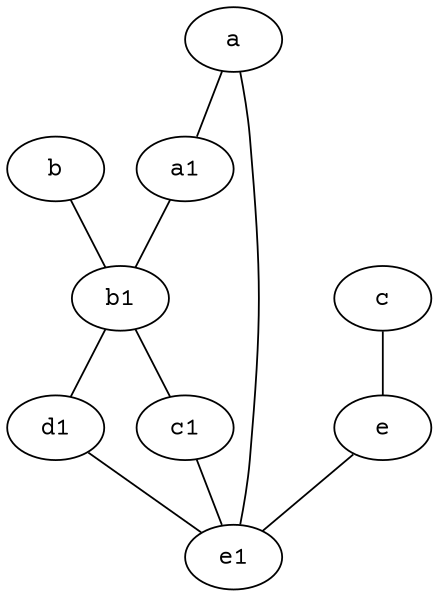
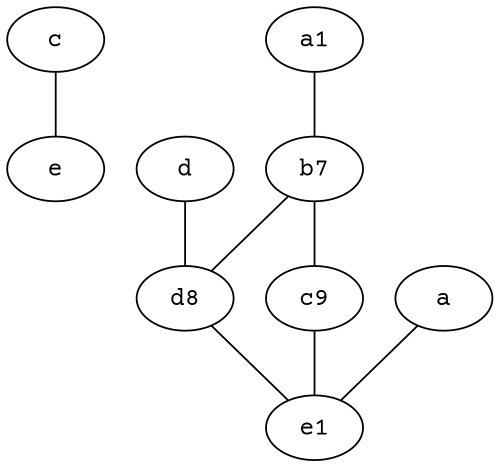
edge "a" -- "a1": removed
node "b": removed
node "d": added
node "b1": label "b1" -> "b7"
node "d1": label "d1" -> "d8"
node "c1": label "c1" -> "c9"
edge "e" -- "e1": removed
